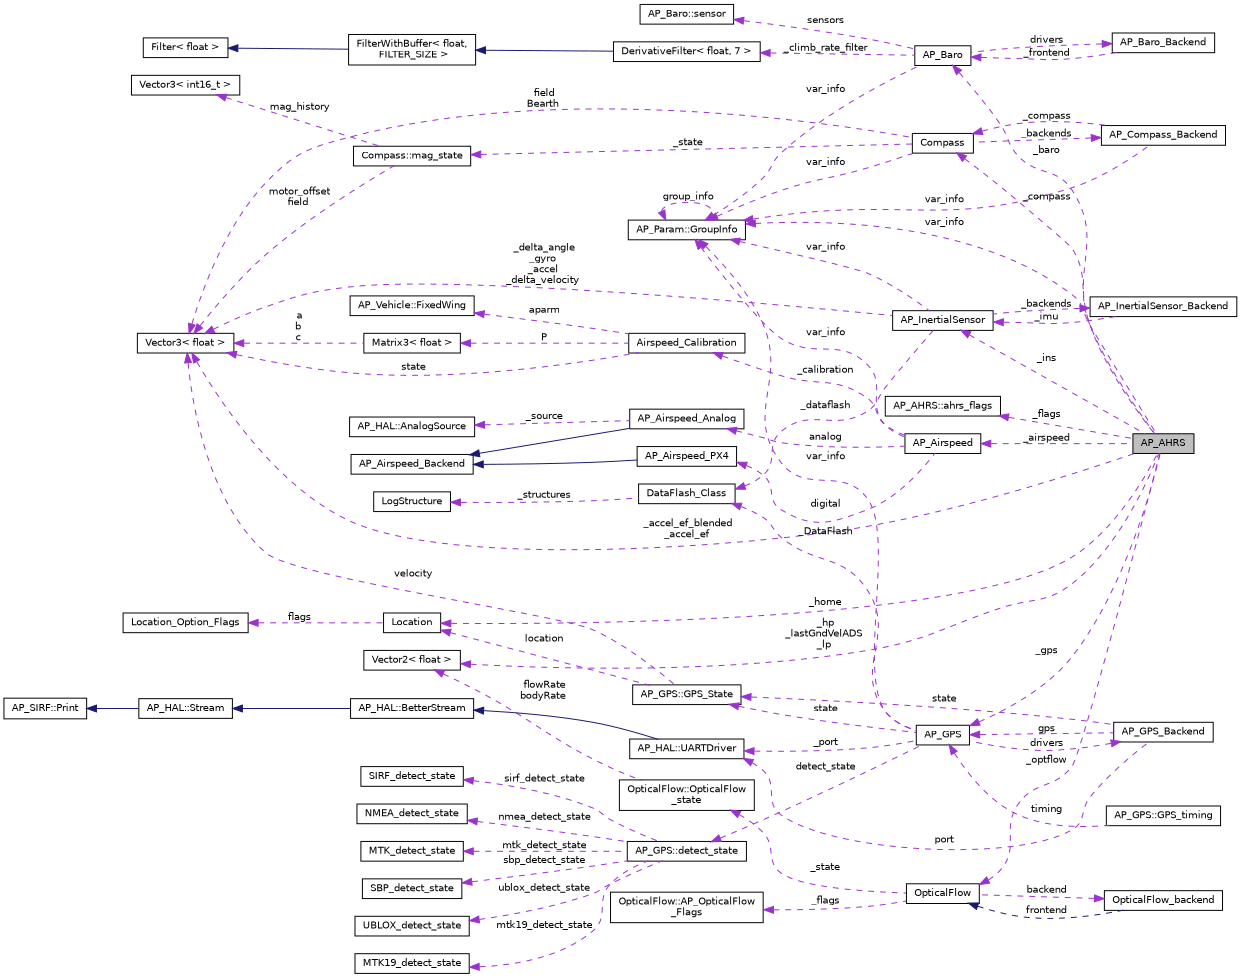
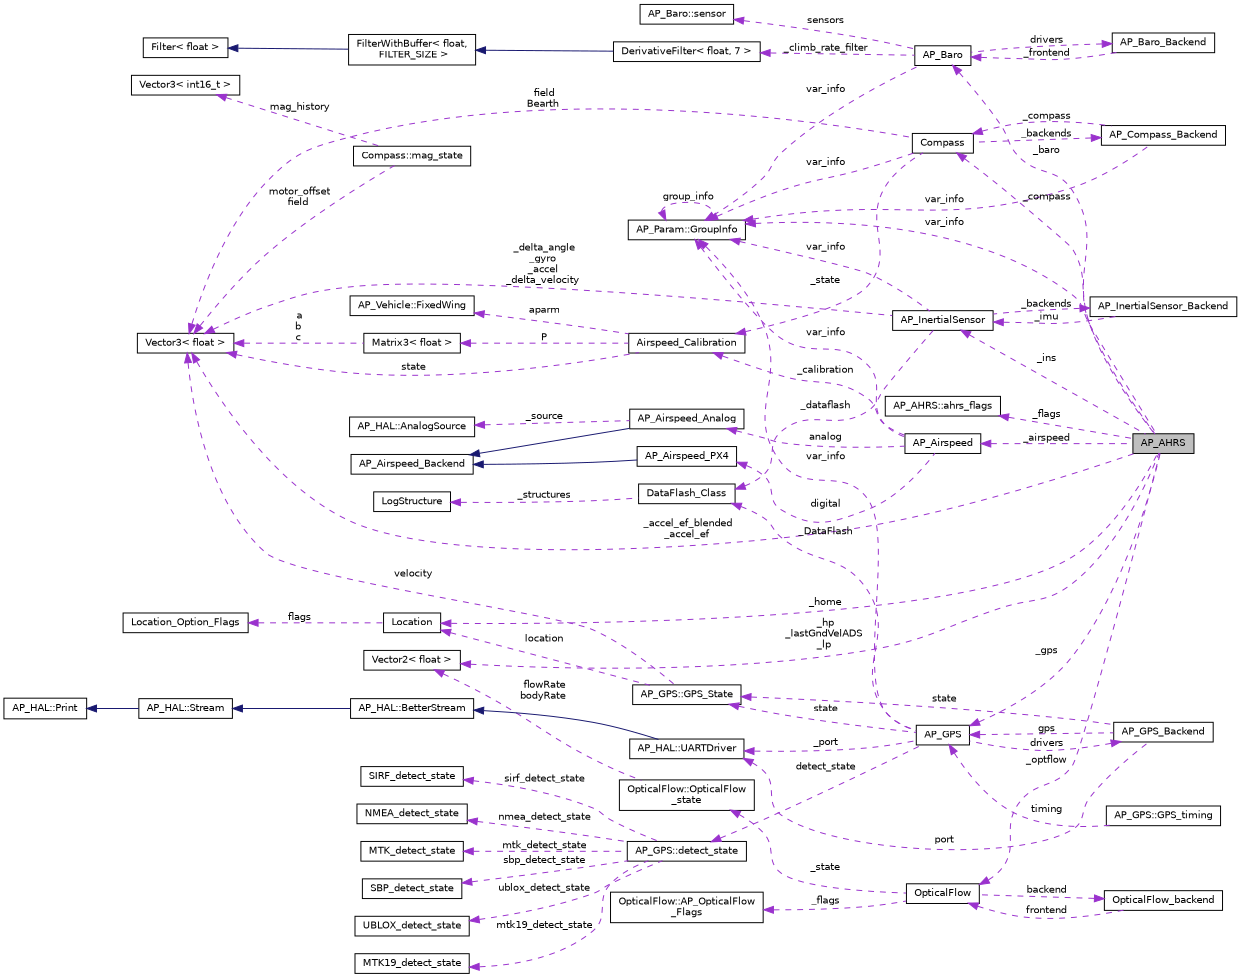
edge "Compass" -> "Compass::mag_state": now "Compass" -> "Airspeed_Calibration"
node "AP_SIRF::Print": label "AP_SIRF::Print" -> "AP_HAL::Print"
edge "OpticalFlow_backend" -> "OpticalFlow": color midnightblue -> darkorchid3
